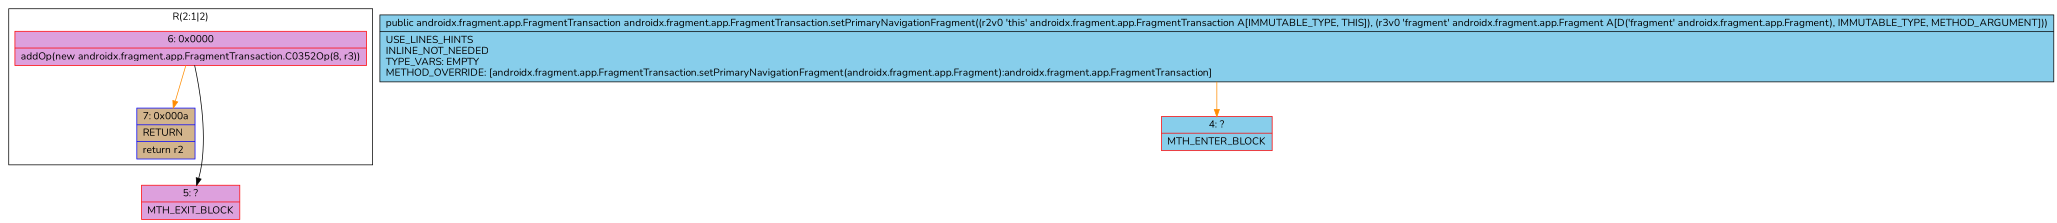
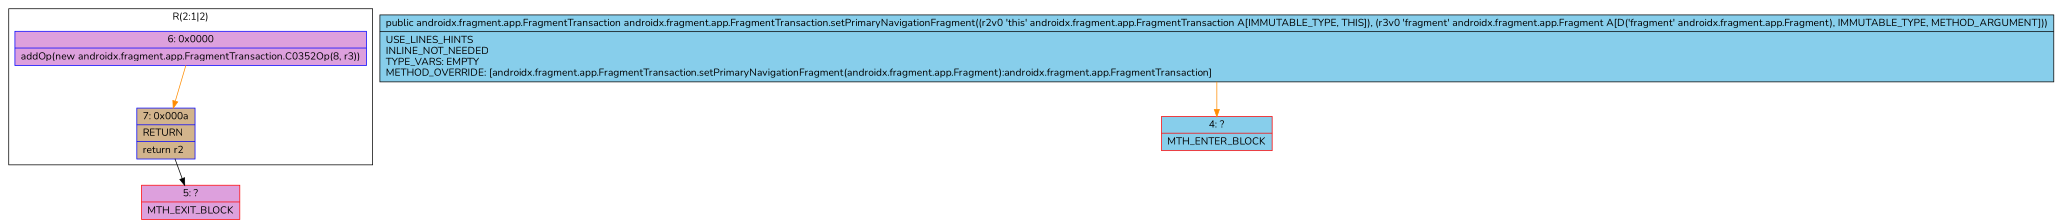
node "6: 0x0000": color red -> blue
edge "6: 0x0000" -> "5: ?": now "7: 0x000a" -> "5: ?"
